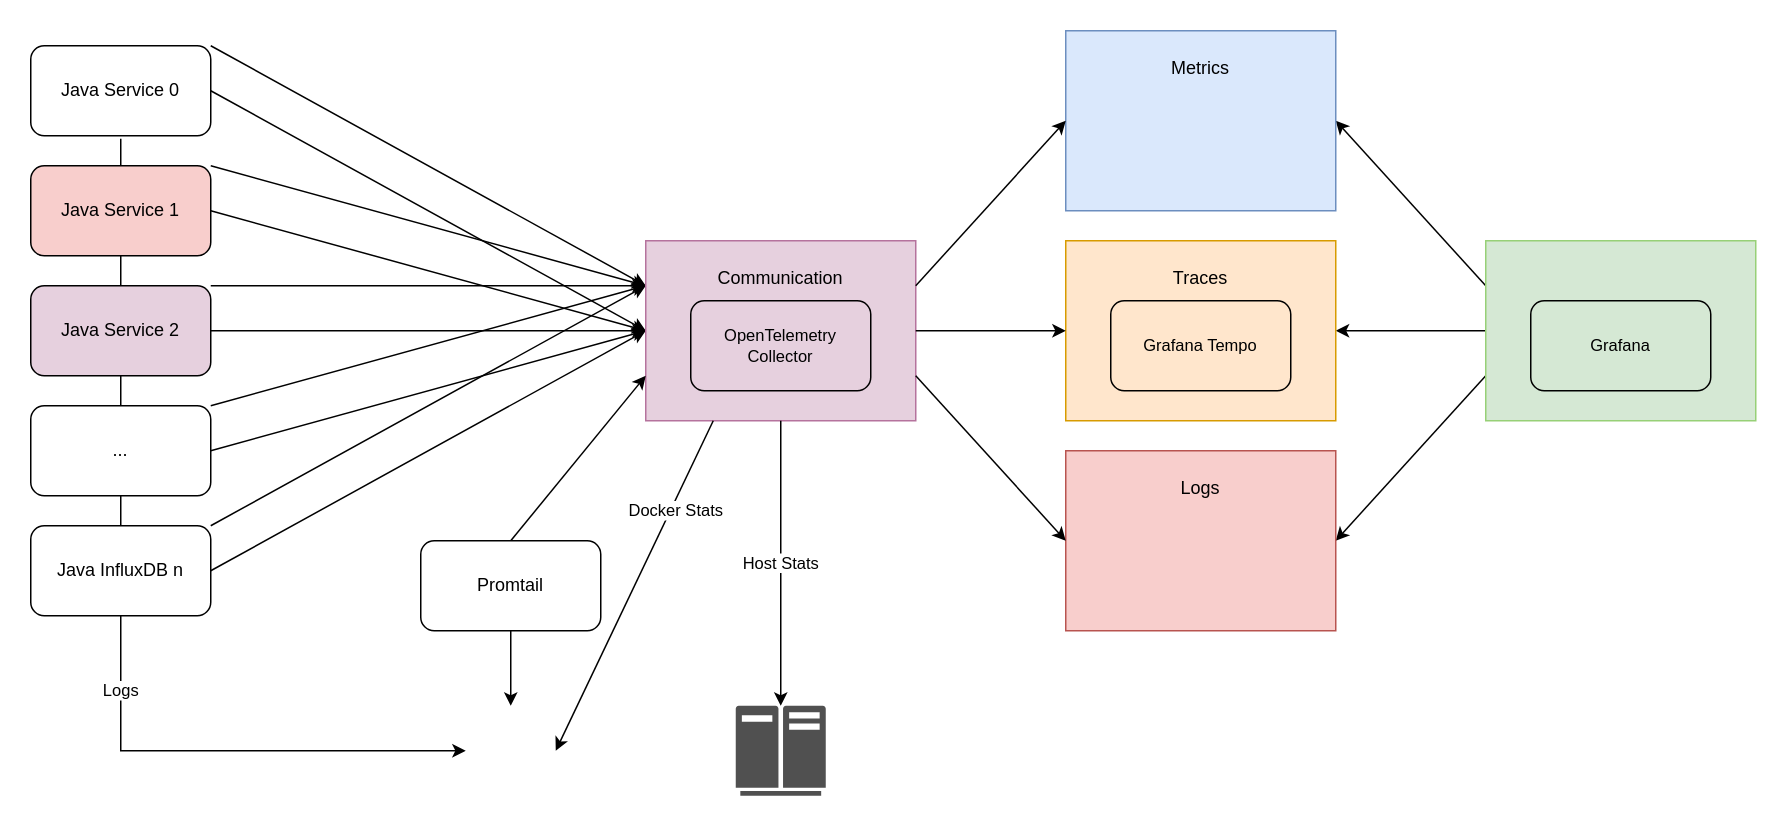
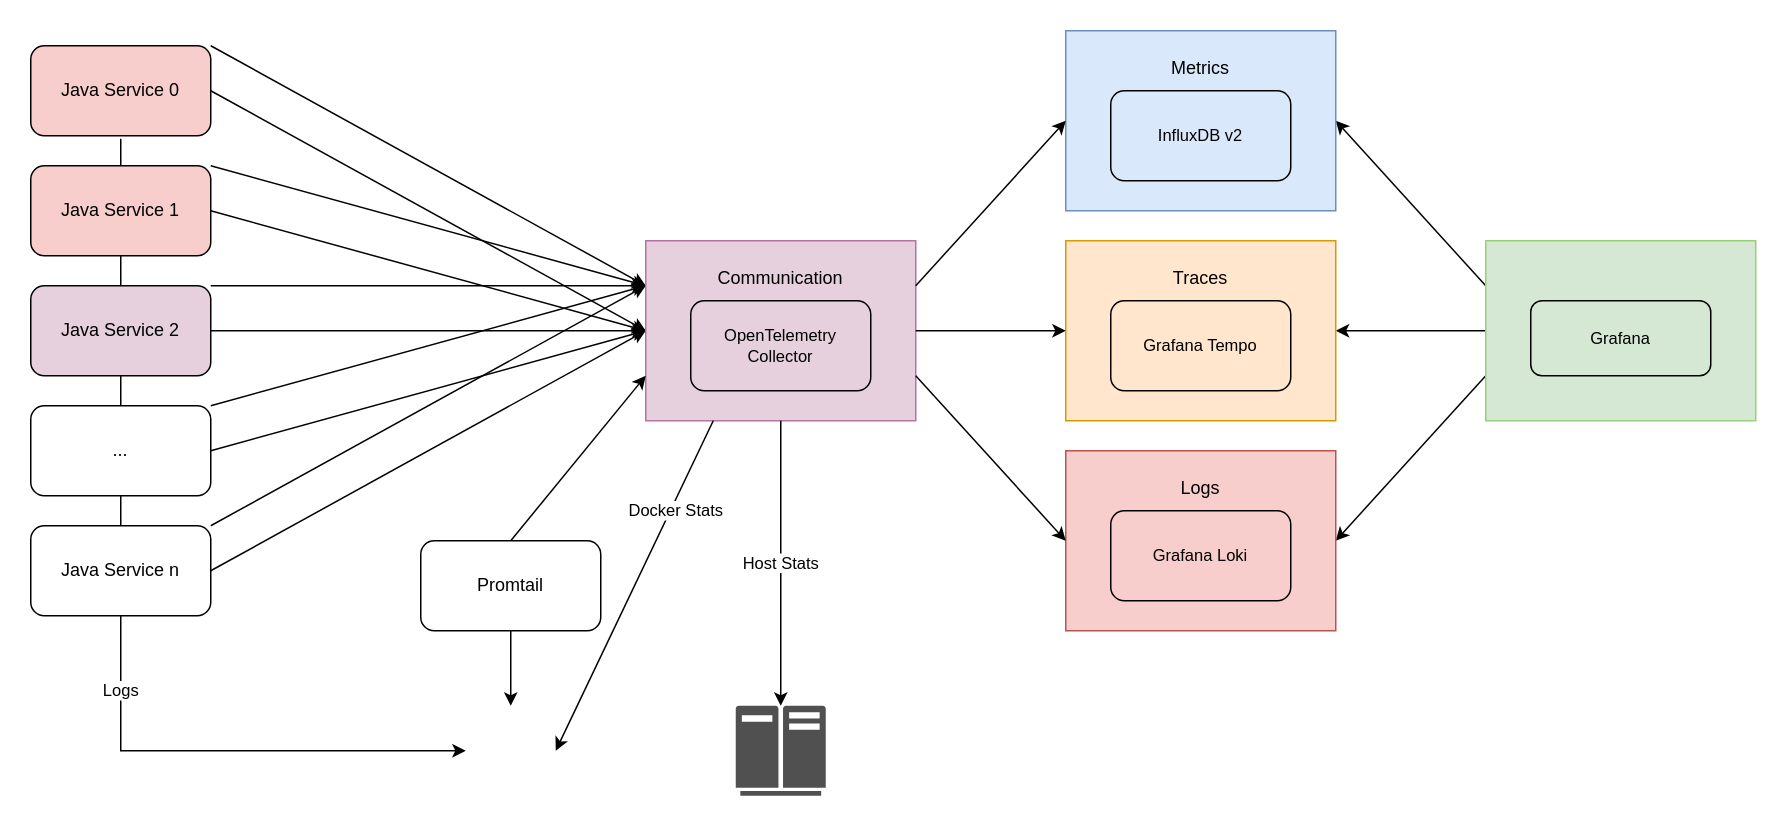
node "Java Service 0": fillcolor #ffffff -> #f8cecc
node "InfluxDB v2": added
node "Grafana": size 180x90 -> 180x75
node "Grafana Loki": added
node "Java InfluxDB n": label "Java InfluxDB n" -> "Java Service n"
